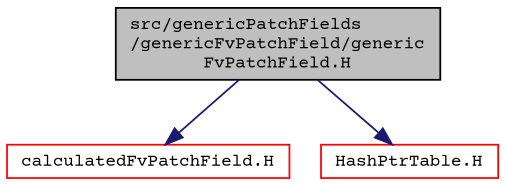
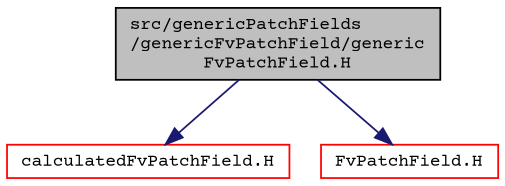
node "HashPtrTable.H": label "HashPtrTable.H" -> "FvPatchField.H"
